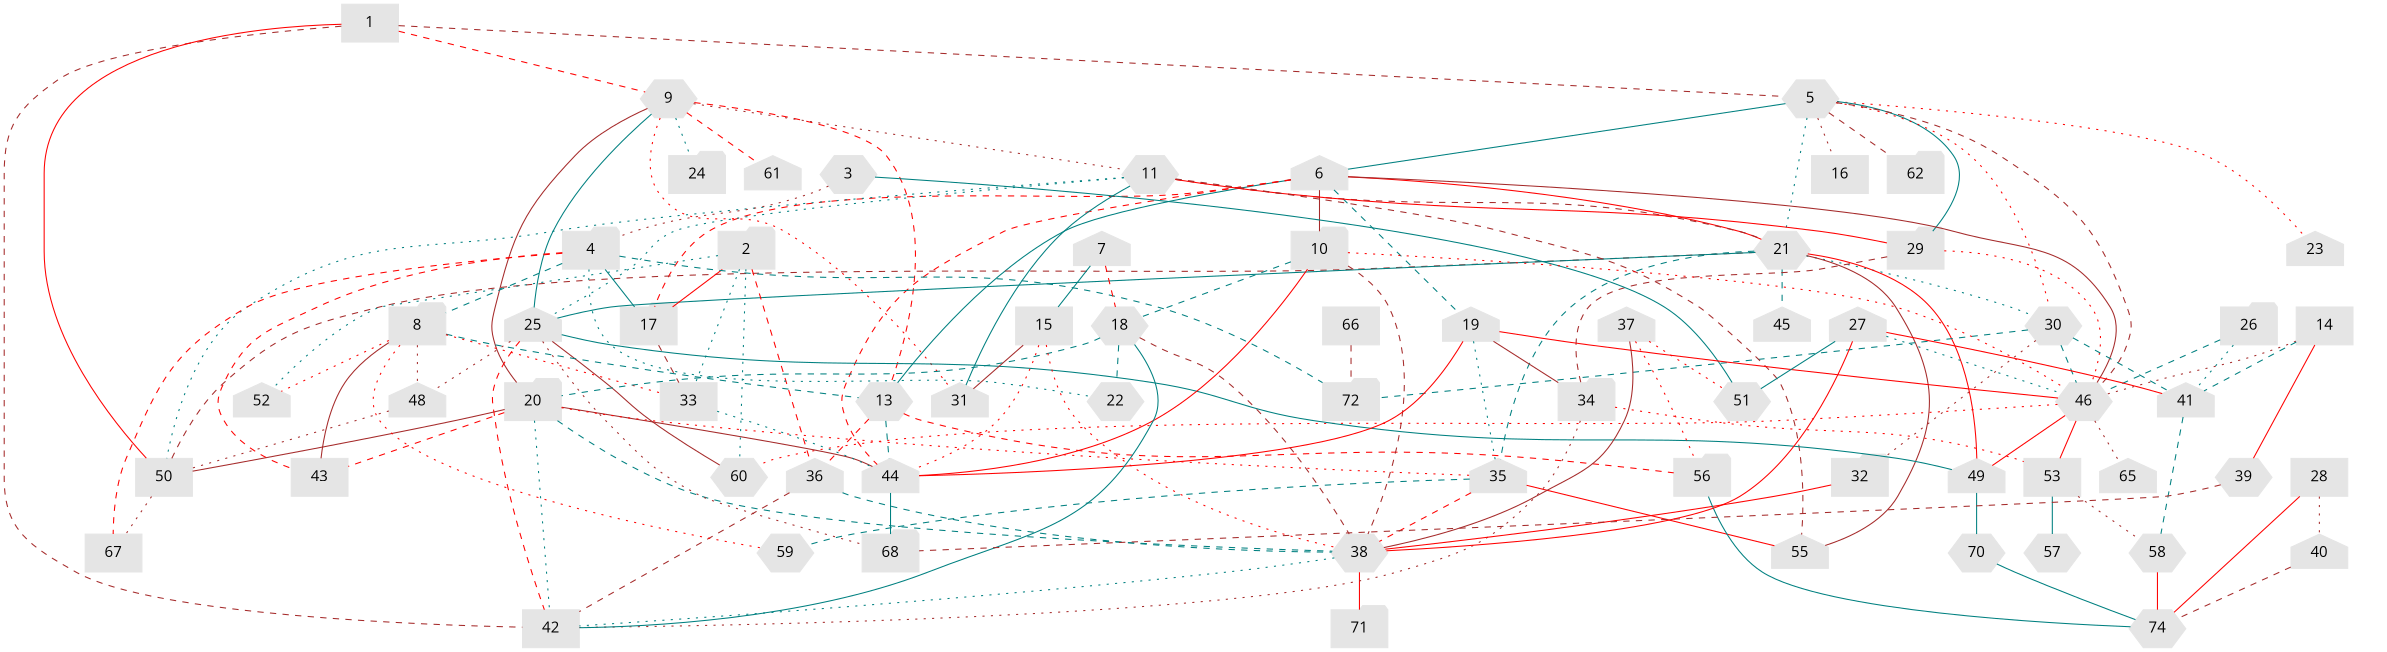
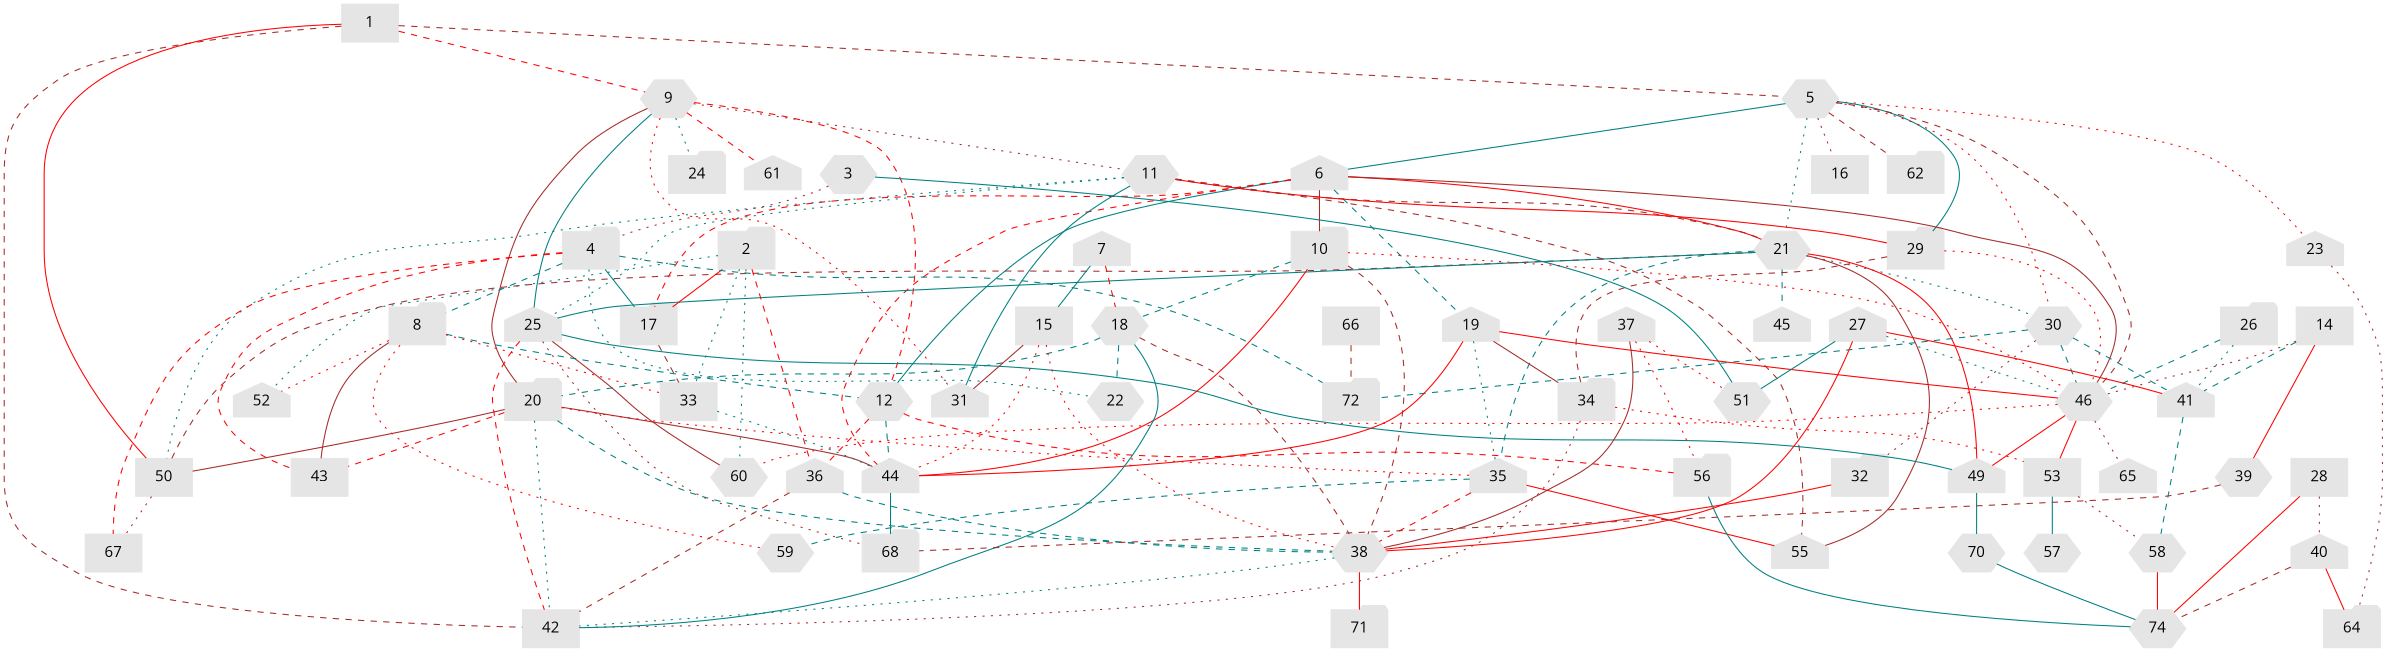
node "48": removed
node "13": label "13" -> "12"
node "64": added
